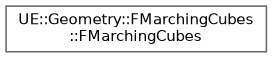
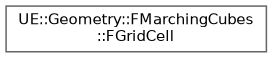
node "UE::Geometry::FMarchingCubes ::FMarchingCubes": label "UE::Geometry::FMarchingCubes ::FMarchingCubes" -> "UE::Geometry::FMarchingCubes ::FGridCell"
